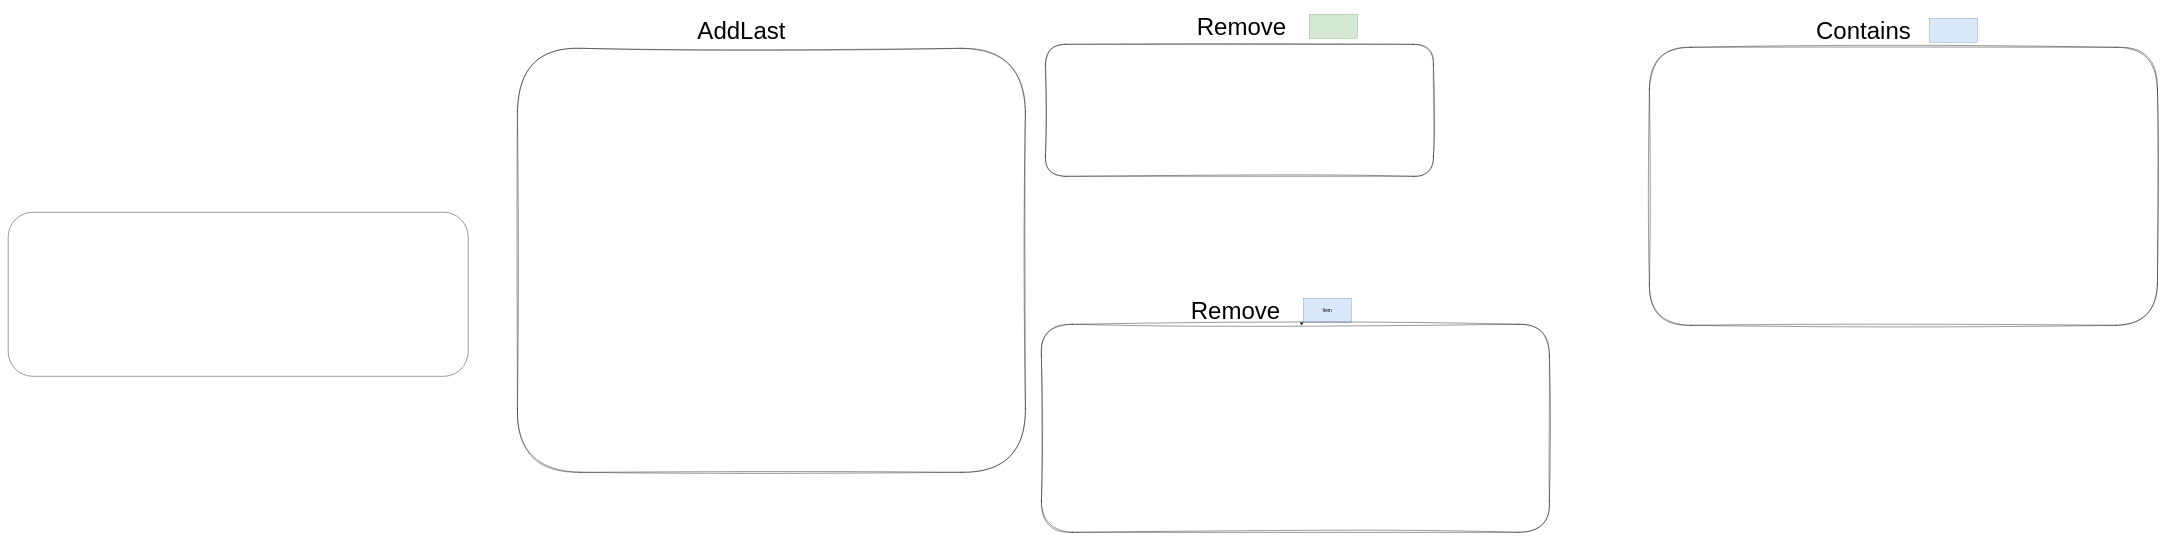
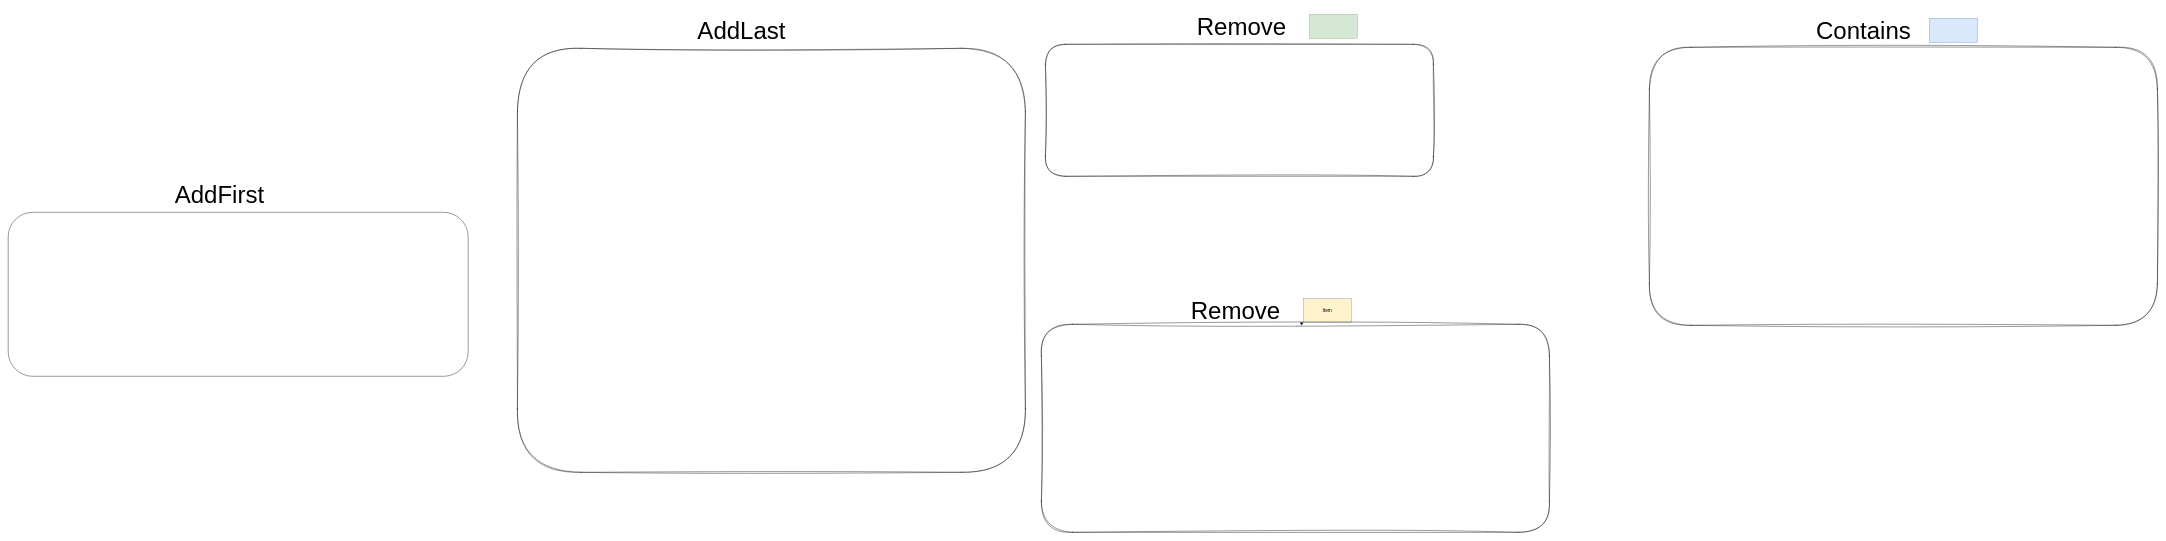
node "AddFirst": added
node "Item": fillcolor #dae8fc -> #fff2cc
